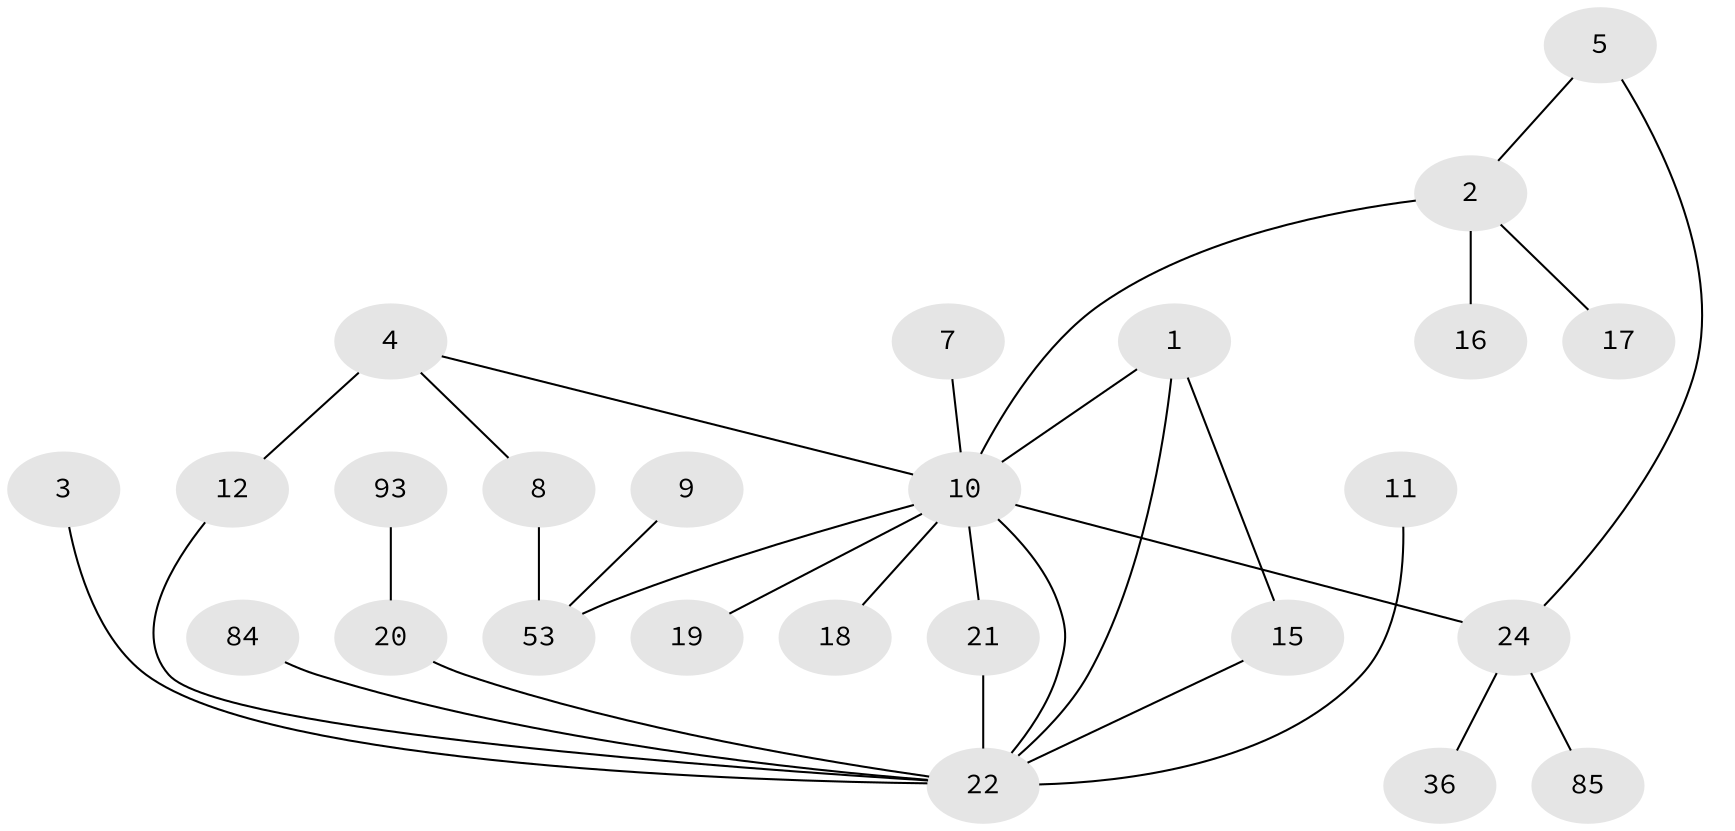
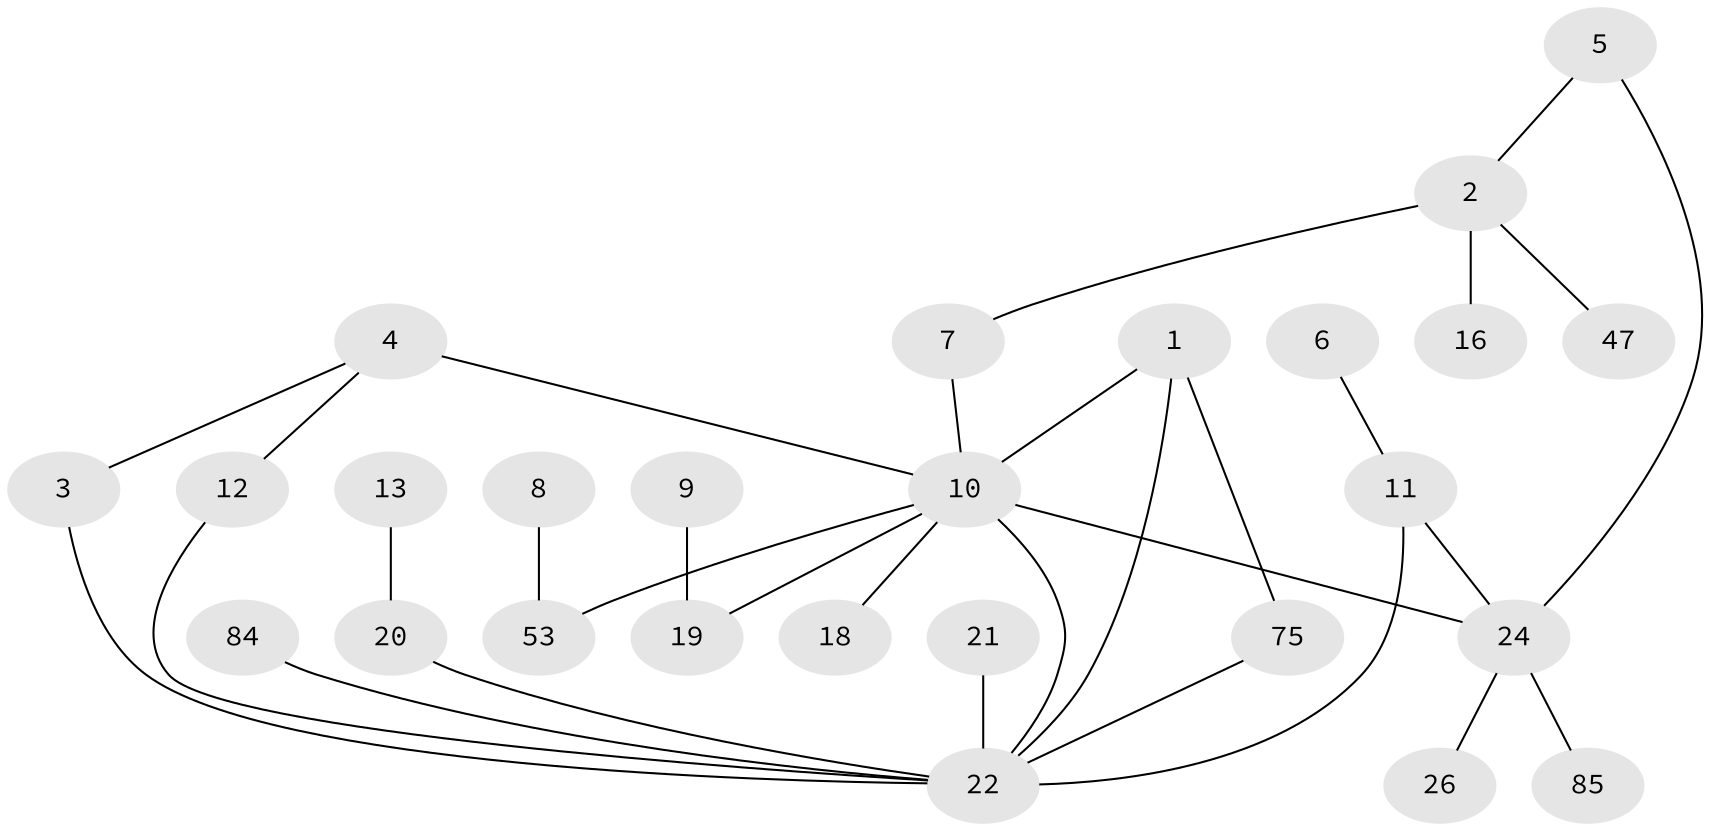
edge "2" -- "10": now "2" -- "7"
node "6": added
node "17": label "17" -> "47"
edge "4" -- "8": now "4" -- "3"
node "93": label "93" -> "13"
edge "9" -- "53": now "9" -- "19"
edge "10" -- "21": removed
edge "11" -- "24": added
node "15": label "15" -> "75"
node "36": label "36" -> "26"
